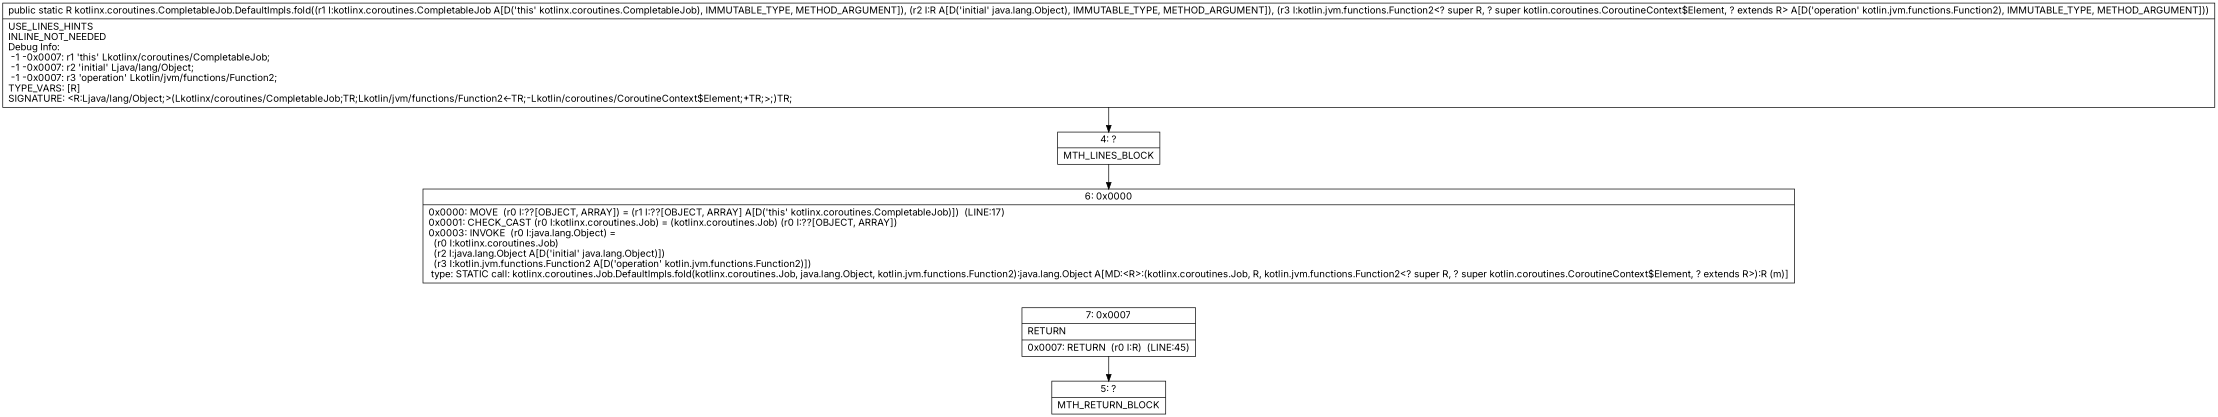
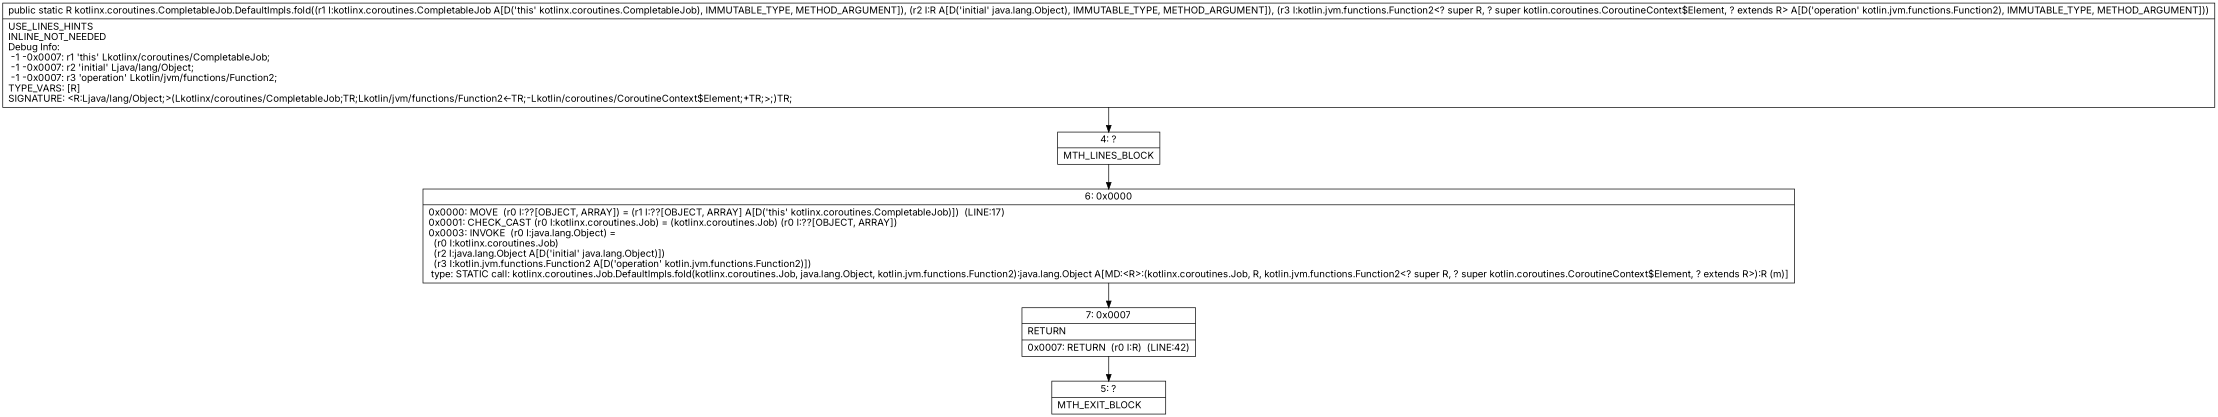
edge "6: 0x0000" -> "7: 0x0007": added
node "7: 0x0007": text "0x0007: RETURN  (r0 I:R)  (LINE:45)" -> "0x0007: RETURN  (r0 I:R)  (LINE:42)"
node "5: ?": text "MTH_RETURN_BLOCK" -> "MTH_EXIT_BLOCK"
